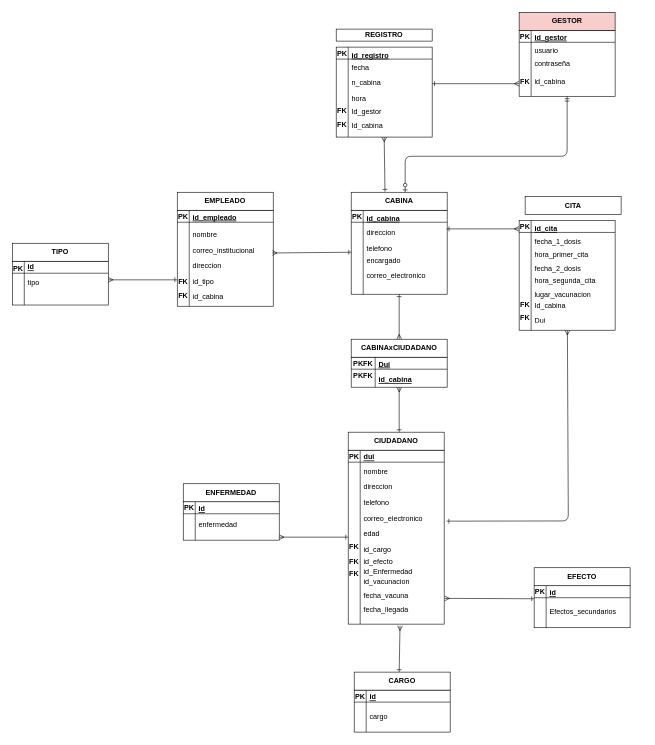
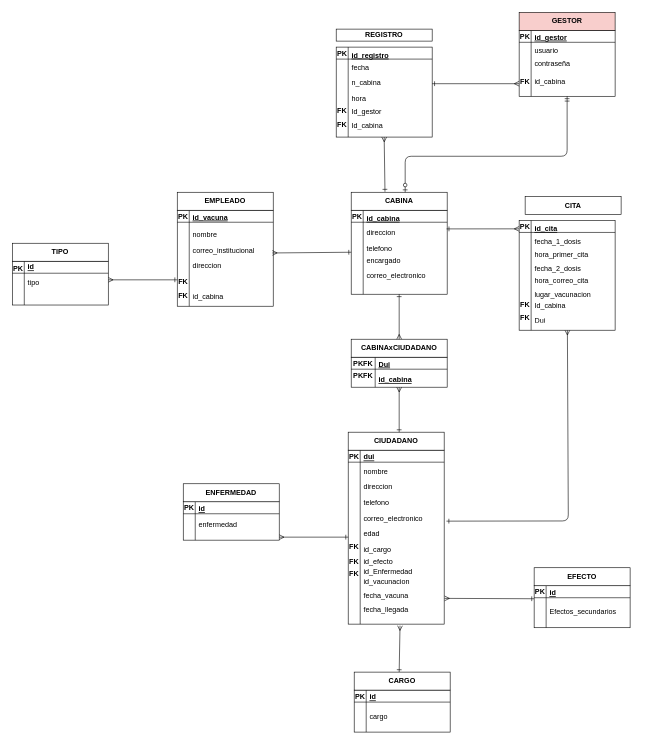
node "id_empleado": label "id_empleado" -> "id_vacuna"
node "id_tipo": removed
node "hora_segunda_cita": label "hora_segunda_cita" -> "hora_correo_cita"
